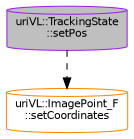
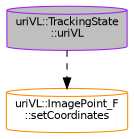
node "uriVL::TrackingState ::setPos": label "uriVL::TrackingState ::setPos" -> "uriVL::TrackingState ::uriVL"
